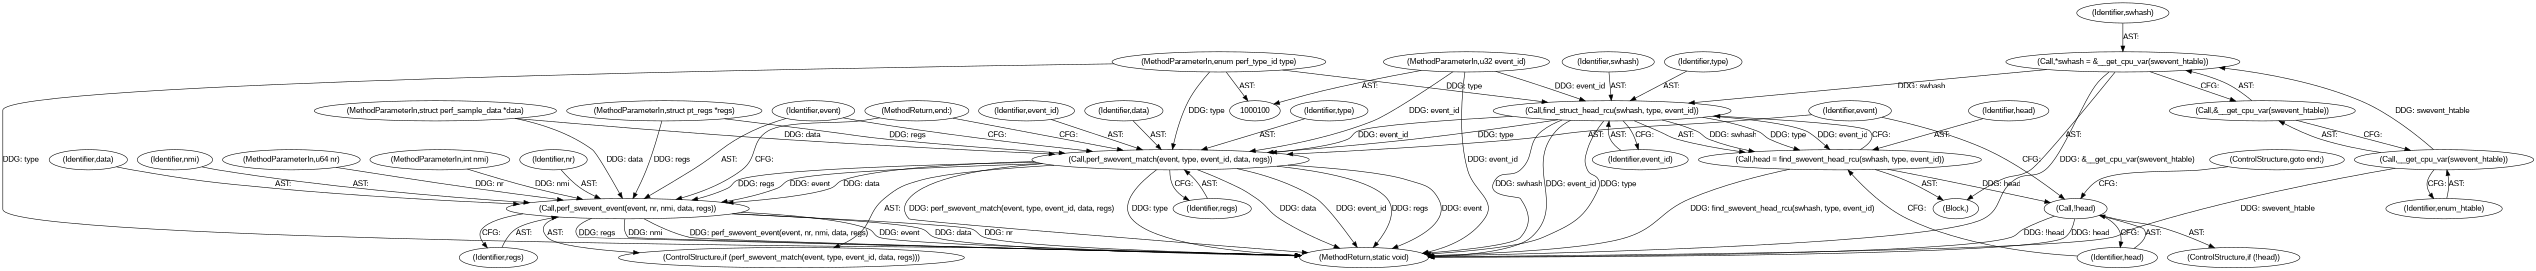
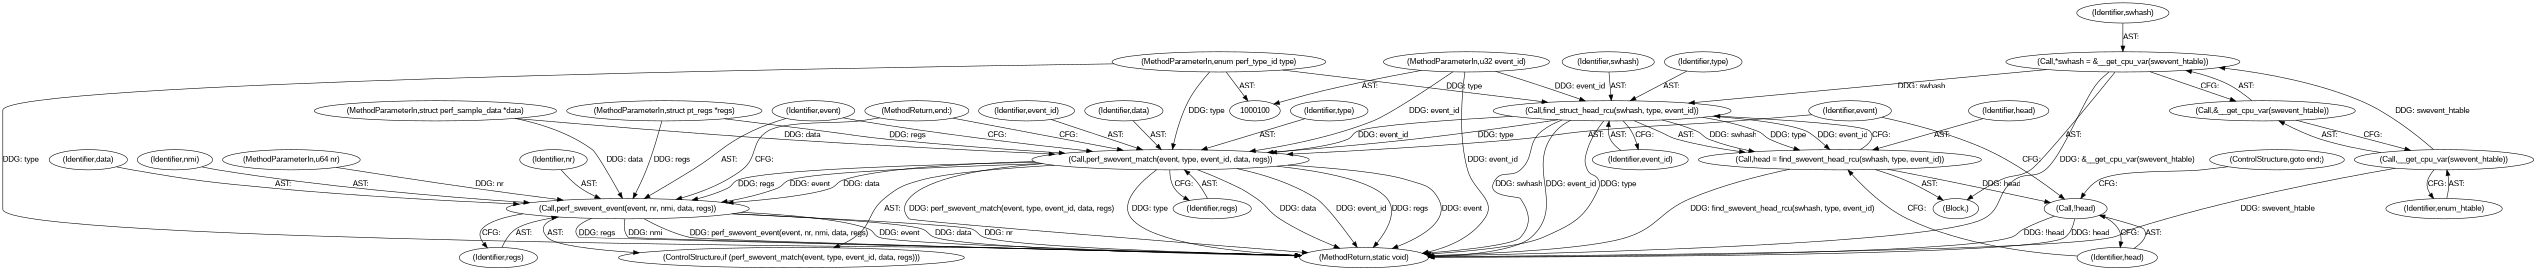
node "(MethodParameterIn,int nmi)": removed
node "(ControlStructure,if (!head))": removed
